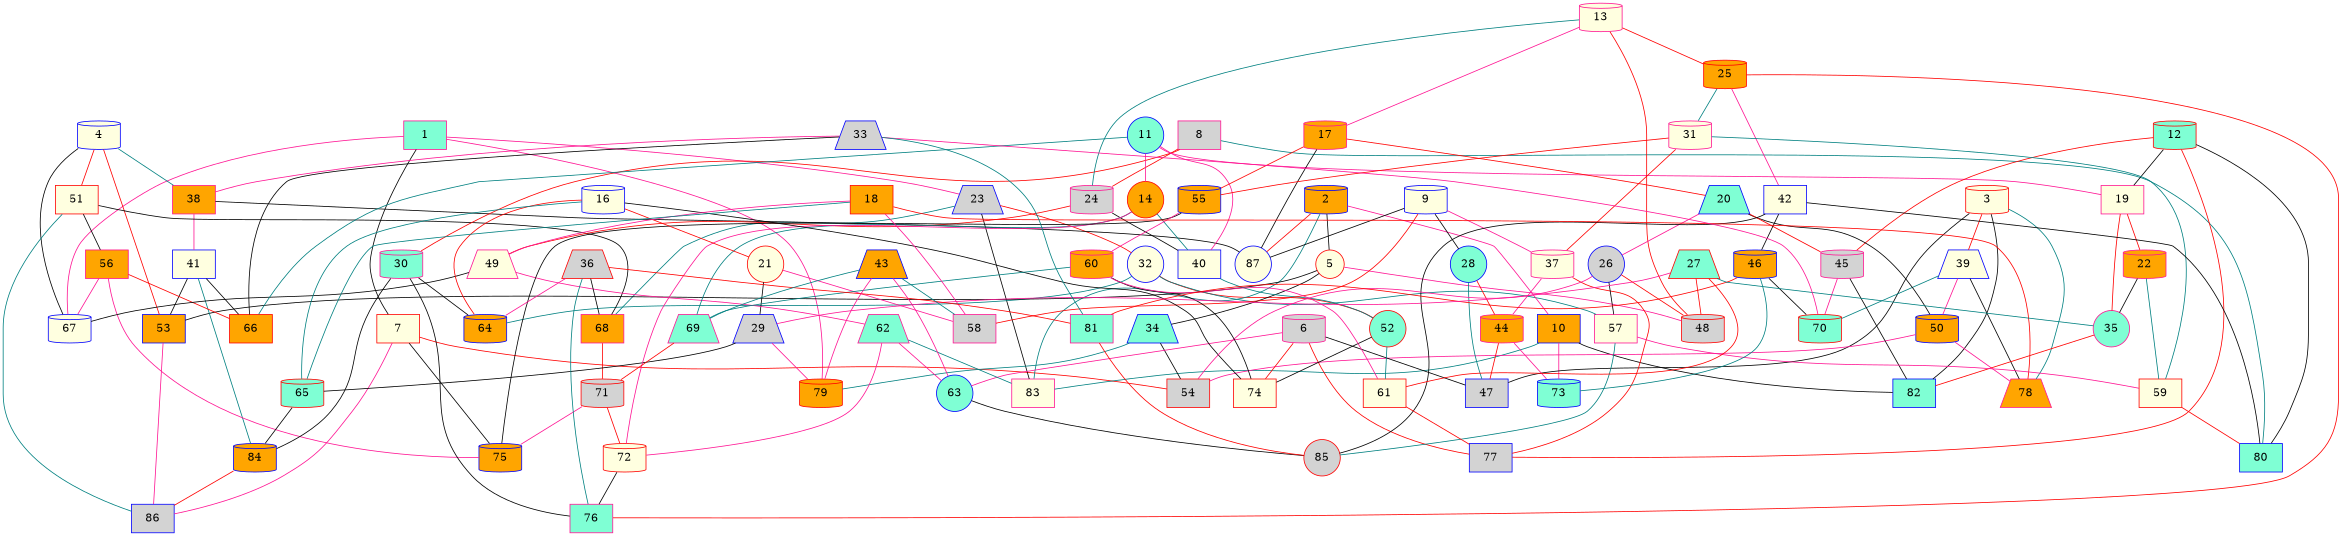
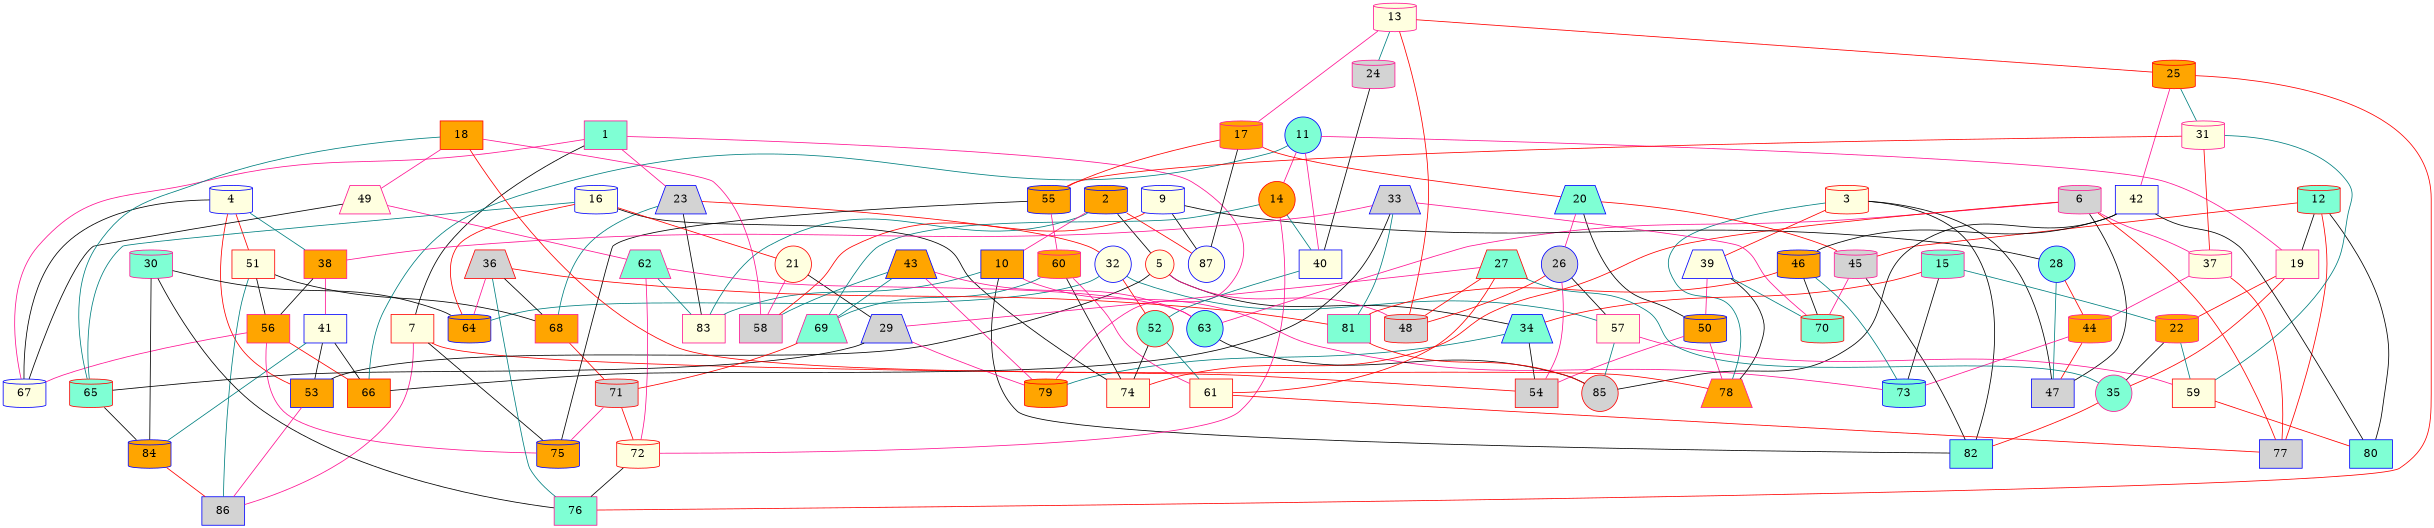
node "8": removed
edge "38" -- "87": now "38" -- "56"
edge "24" -- "49": removed
edge "9" -- "37": now "6" -- "37"
node "15": added
